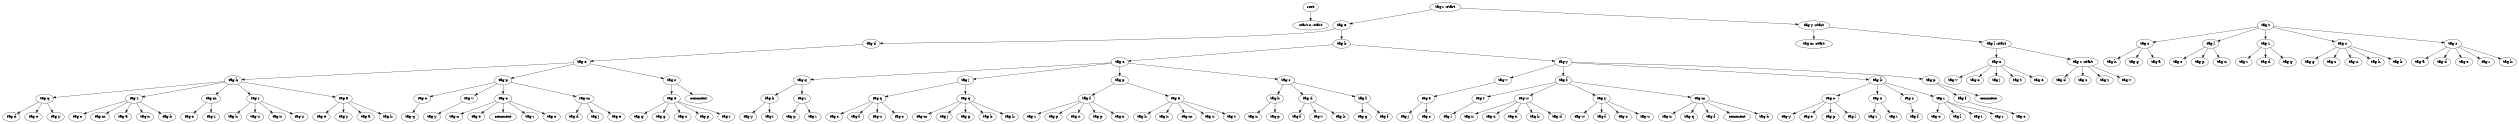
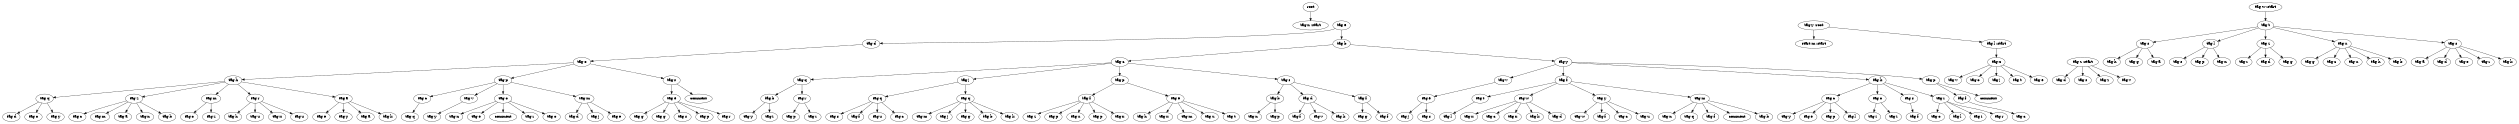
node "tag r :start": removed
node "tag w :start": added
node "start n :start": label "start n :start" -> "tag n :start"
node "tag y :start": label "tag y :start" -> "tag y :root"
node "tag m :start": label "tag m :start" -> "start m :start"
edge "tag l :start" -> "tag z :start": removed
